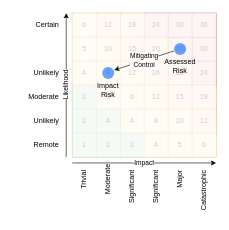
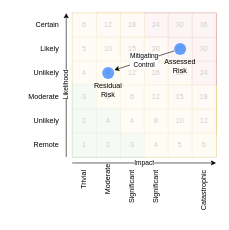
node "Likely": added
node "Impact Risk": label "Impact Risk" -> "Residual Risk"
node "Major": removed
